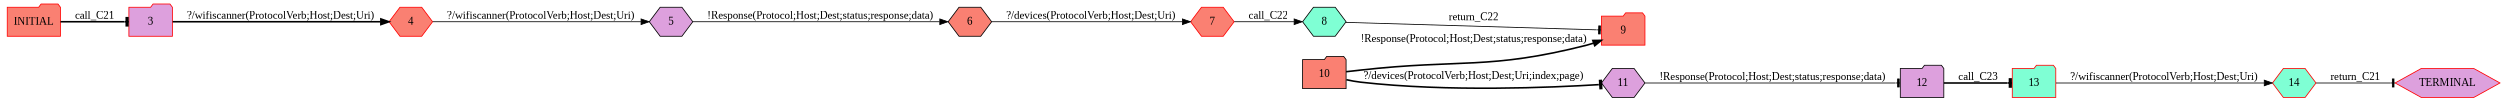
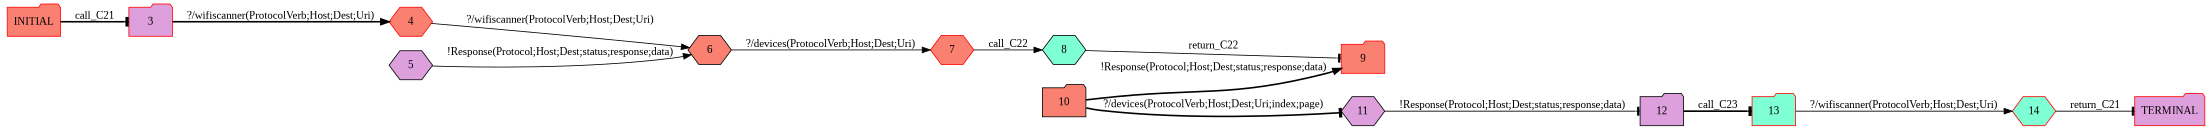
edge "4" -> "5": now "4" -> "6"
node "TERMINAL": shape hexagon -> folder
